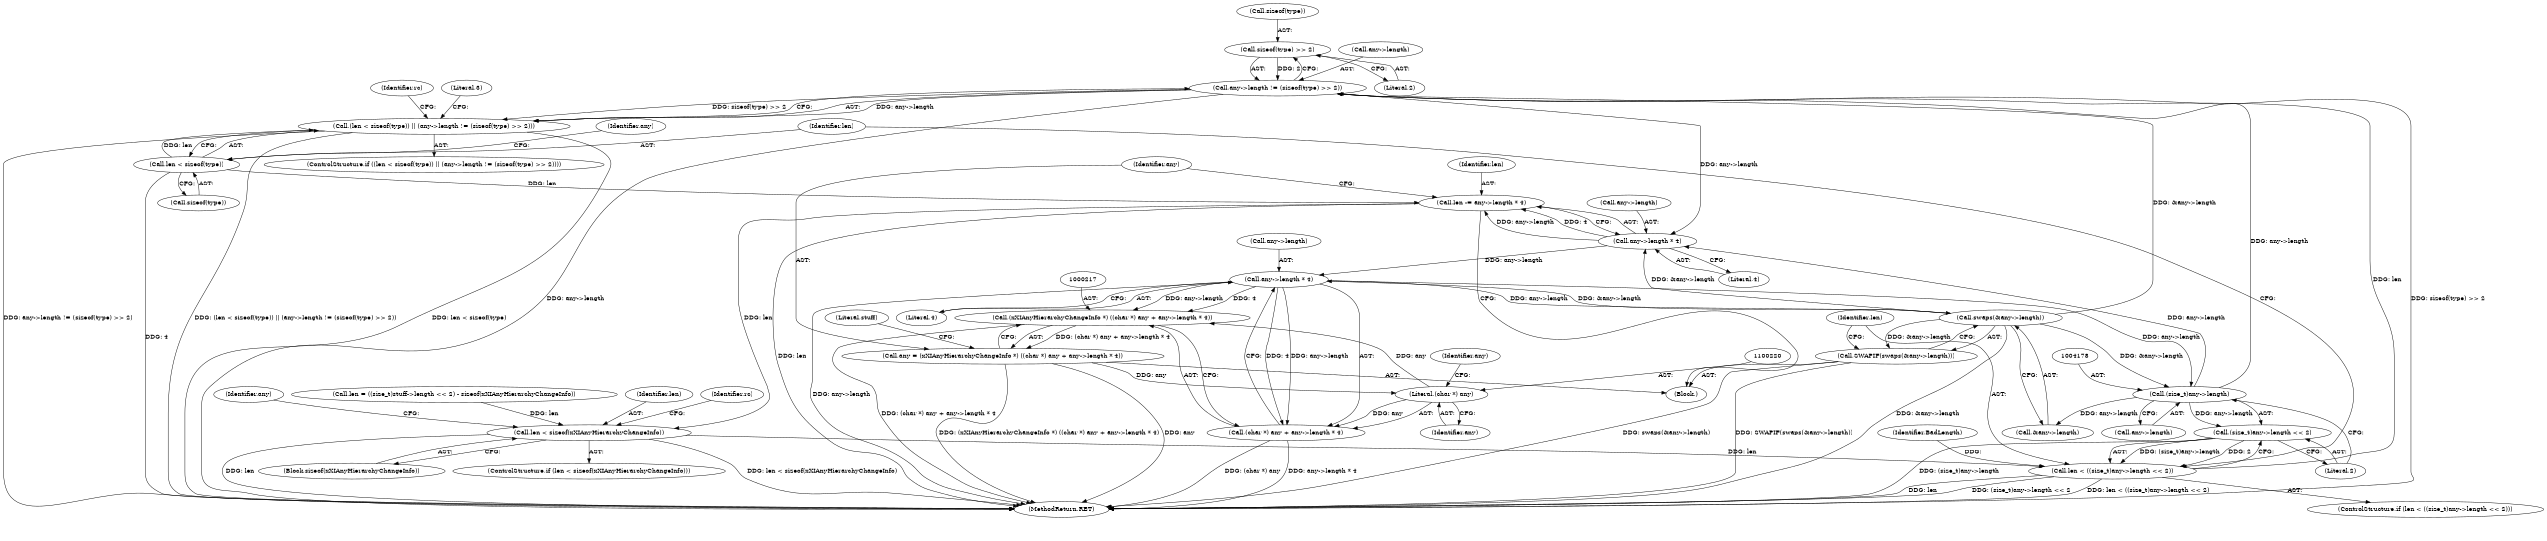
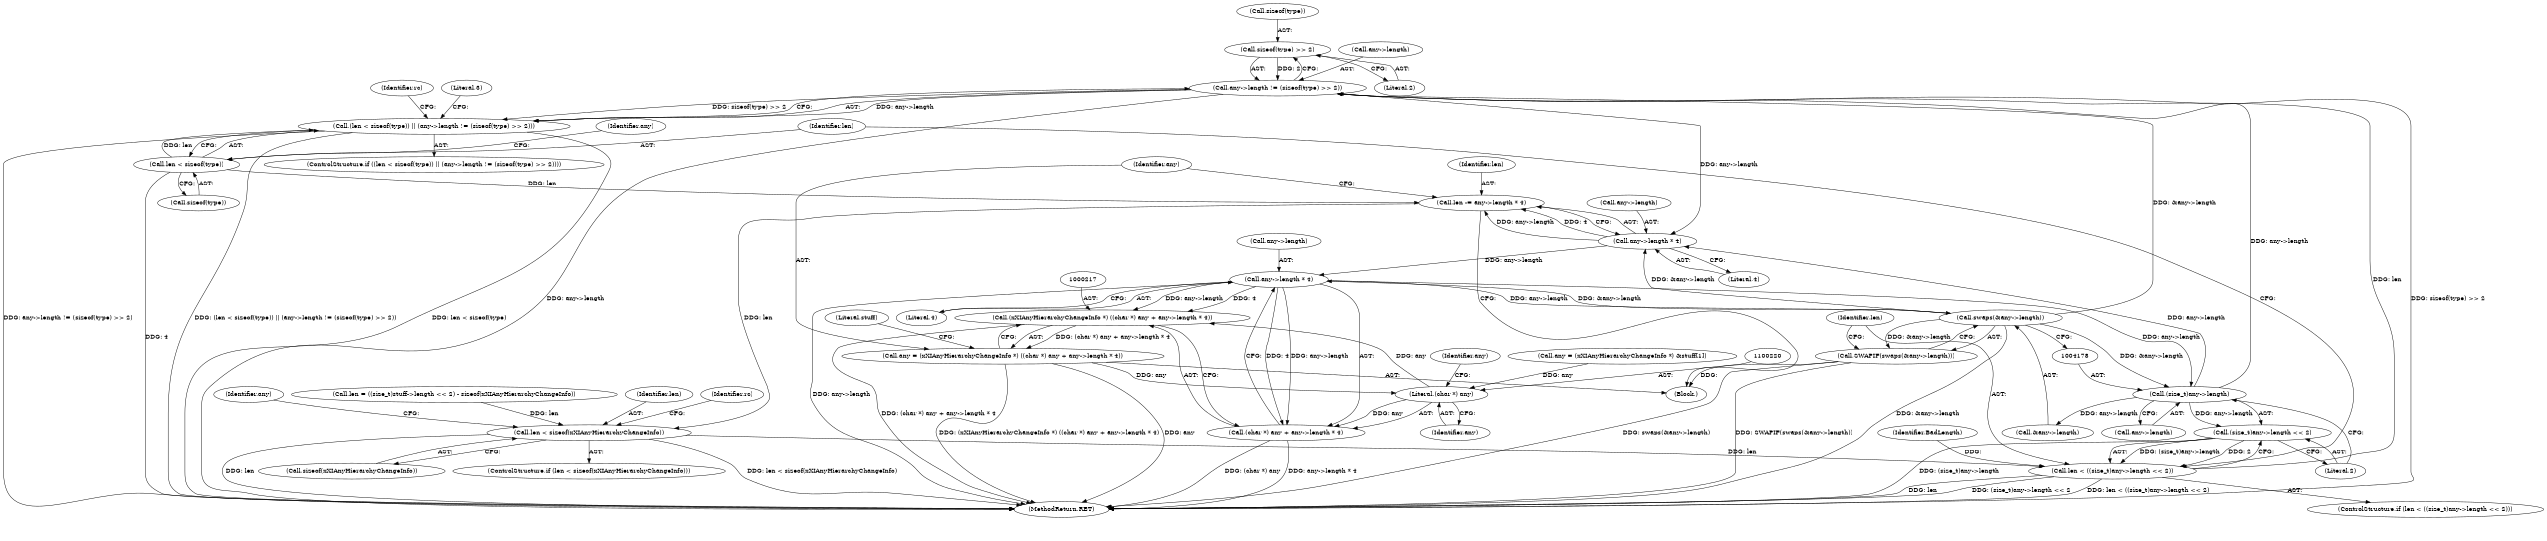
edge "(Call,len -= any->length * 4)" -> "(MethodReturn,RET)": removed, label "DDG: len"
node "(Call,any = (xXIAnyHierarchyChangeInfo *) &stuff[1])": added
edge "(Call,swaps(&any->length))" -> "(Call,&any->length)": now "(Call,swaps(&any->length))" -> "1004178"
edge "(Call,SWAPIF(swaps(&any->length)))" -> "(Block,)": label "AST: " -> "DDG: "
node "(Block,sizeof(xXIAnyHierarchyChangeInfo))": label "(Block,sizeof(xXIAnyHierarchyChangeInfo))" -> "(Call,sizeof(xXIAnyHierarchyChangeInfo))"
